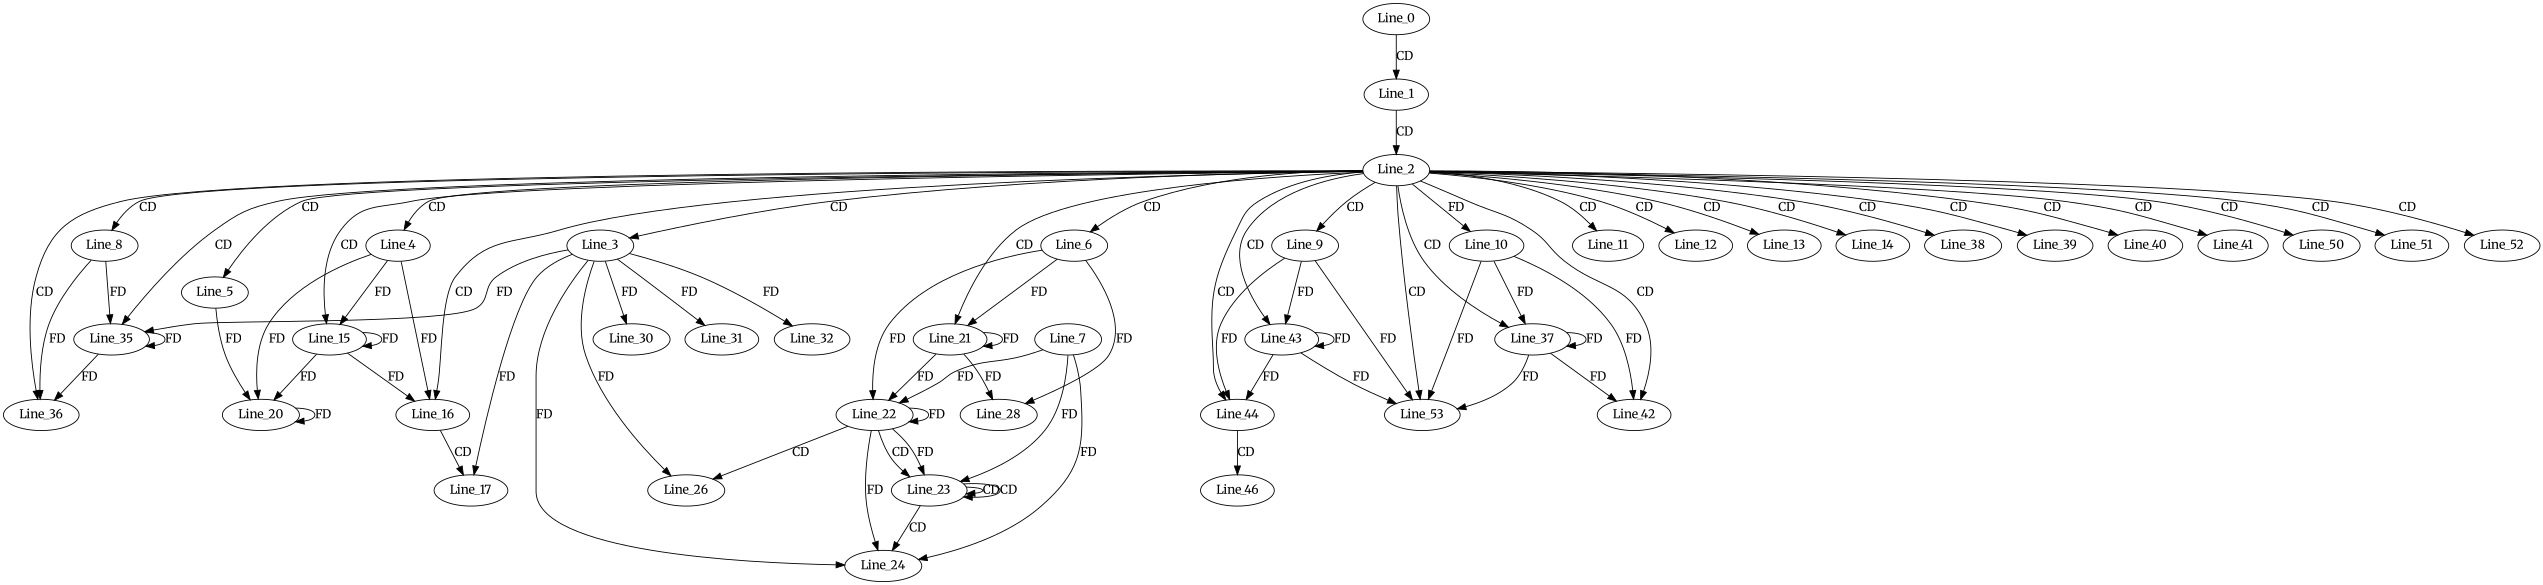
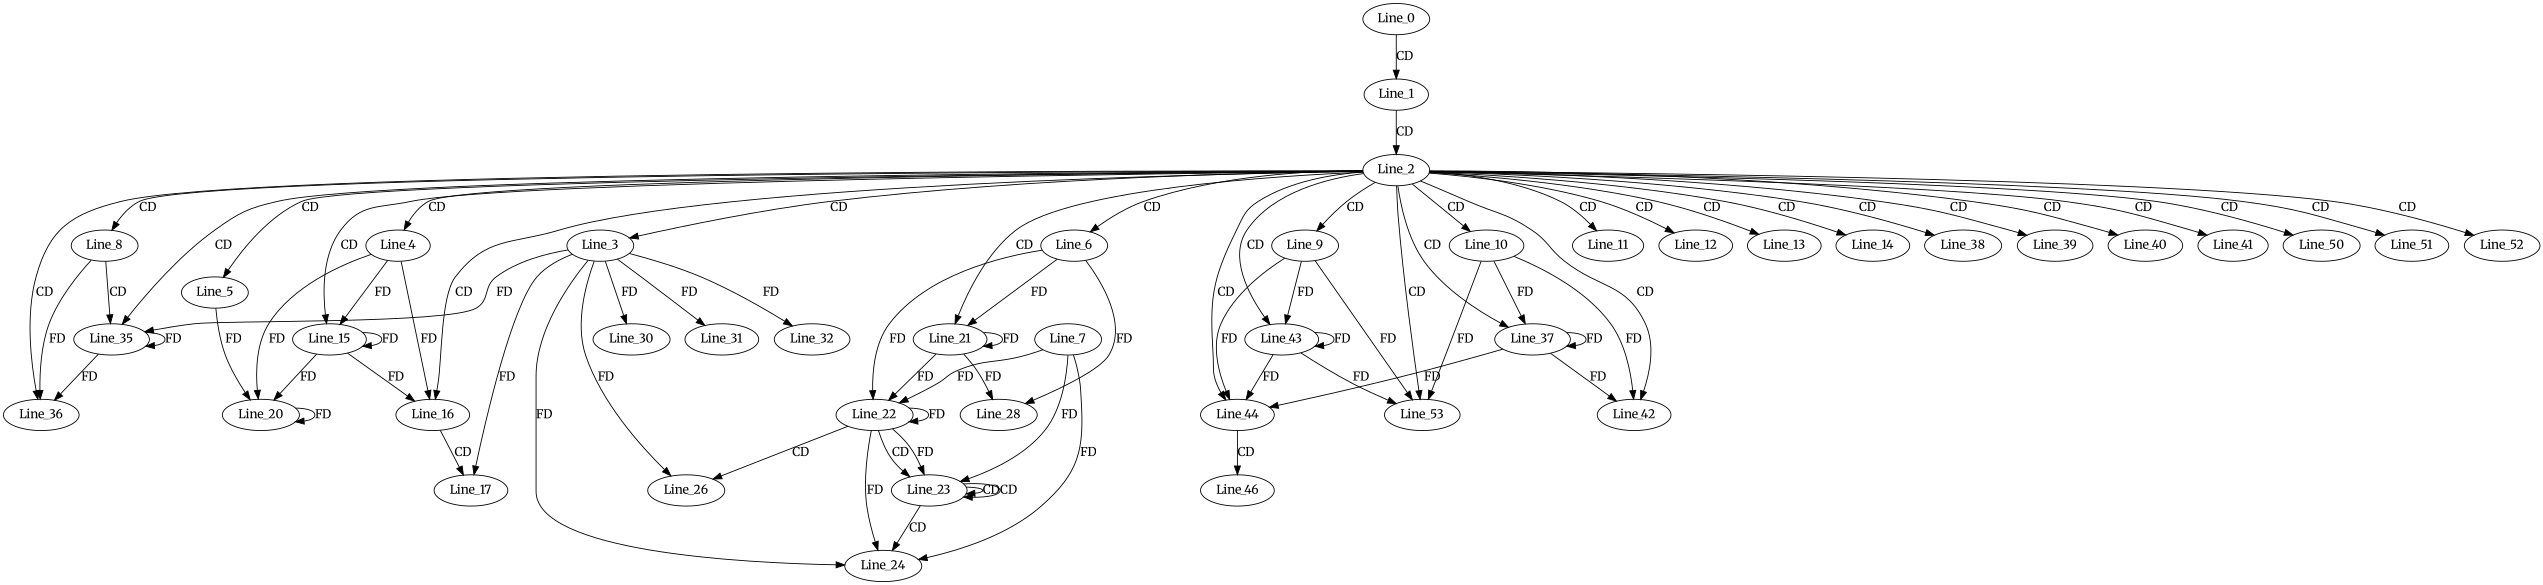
edge "Line_2" -> "Line_10": label "FD" -> "CD"
edge "Line_8" -> "Line_35": label "FD" -> "CD"
edge "Line_37" -> "Line_53": now "Line_37" -> "Line_44"
